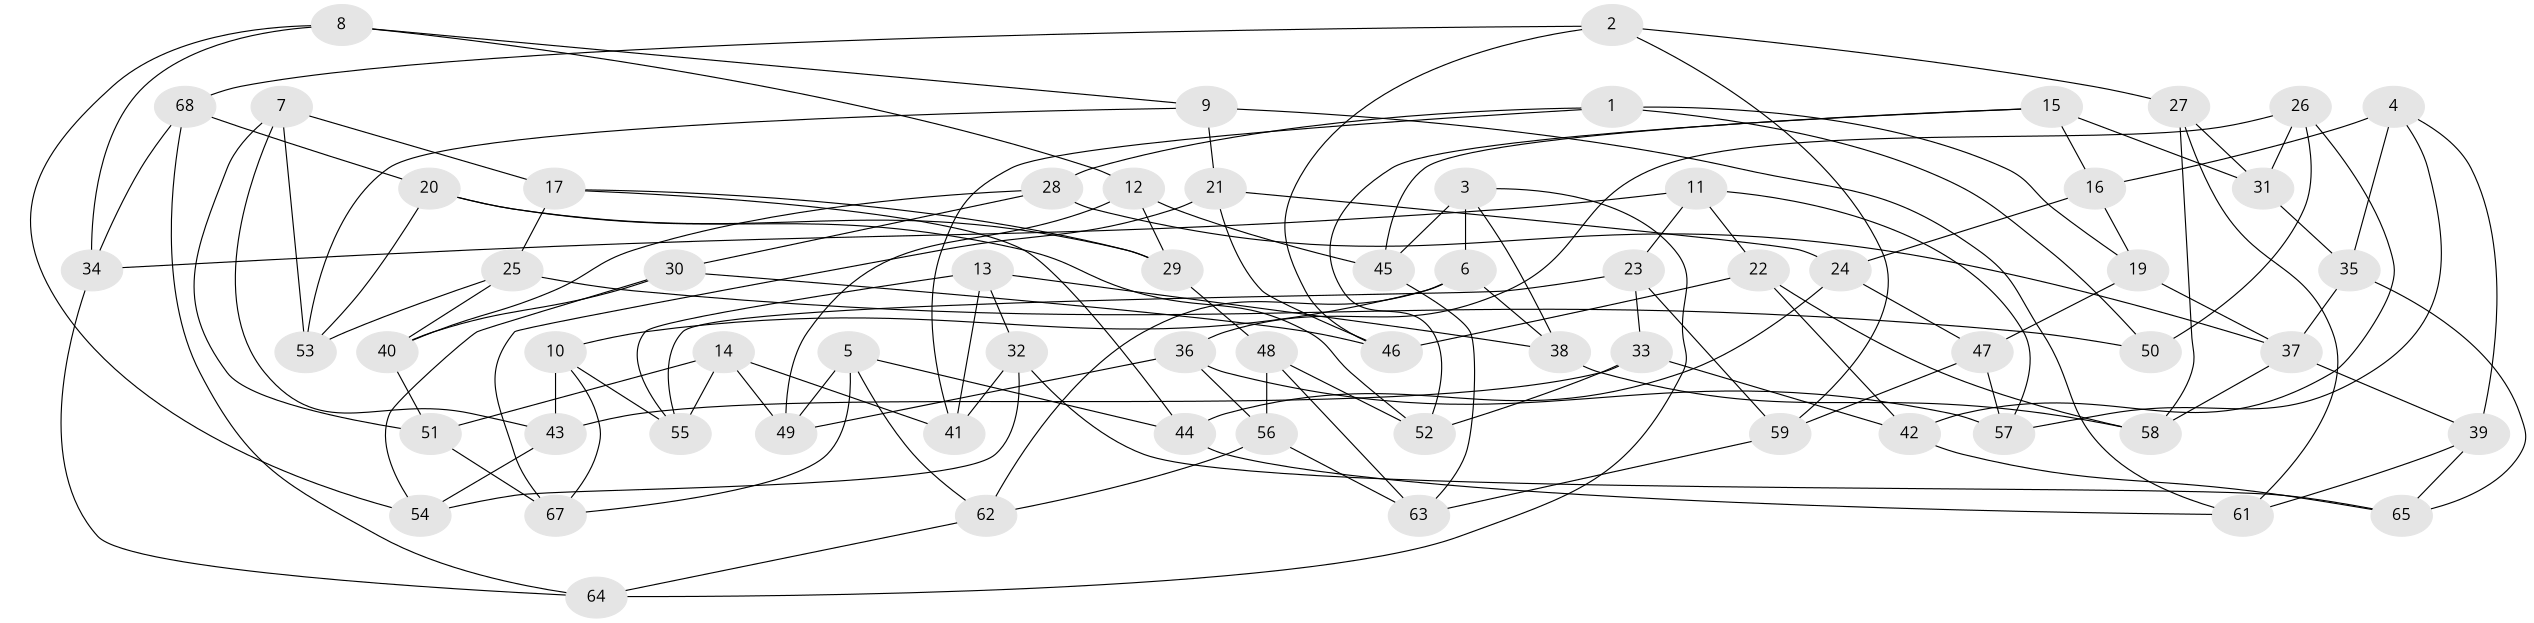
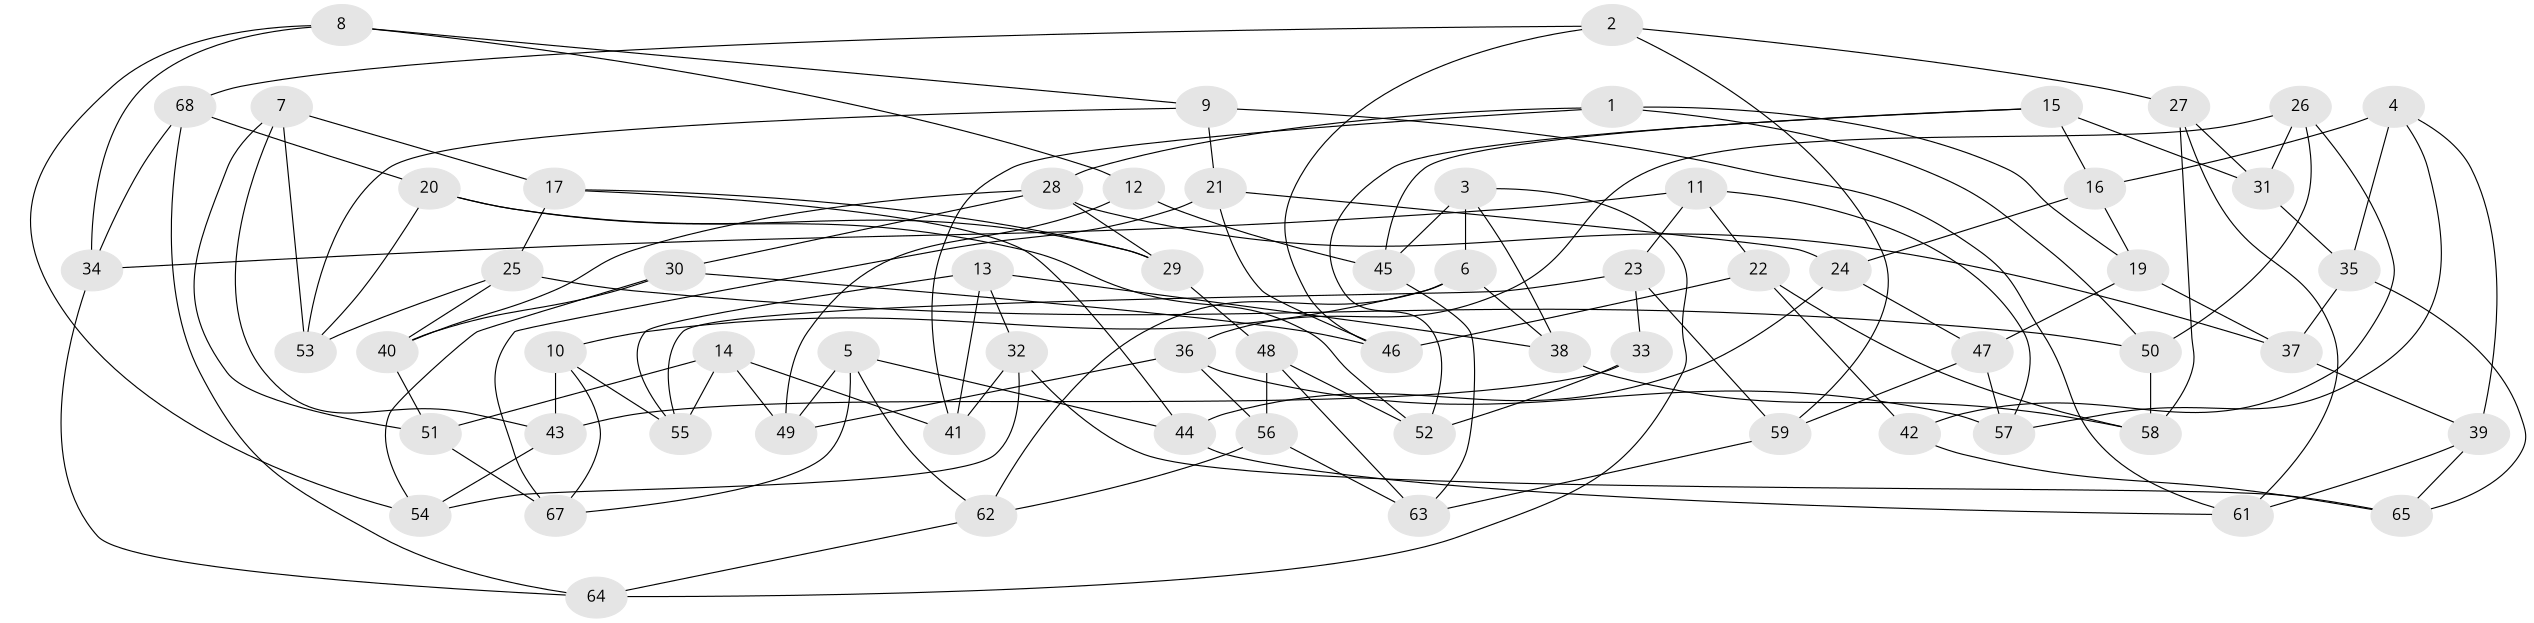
edge "12" -- "29": now "28" -- "29"
edge "33" -- "42": removed
edge "37" -- "58": now "50" -- "58"
